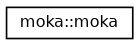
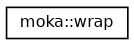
node "moka::moka": label "moka::moka" -> "moka::wrap"
